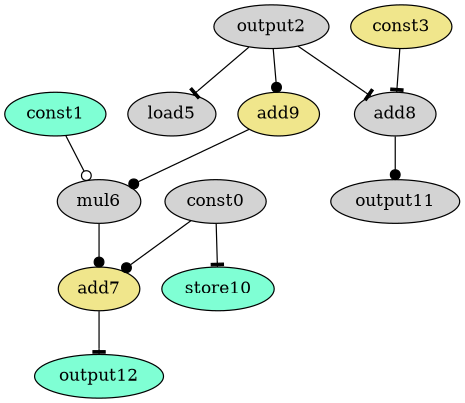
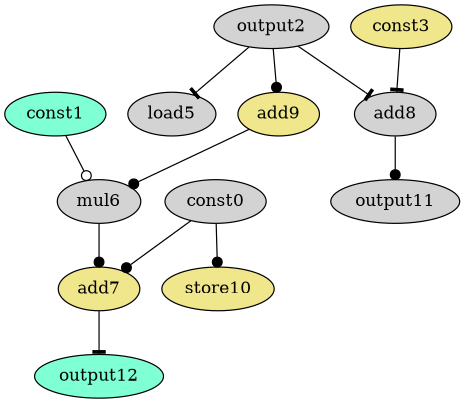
edge "const0" -> "store10": arrowhead tee -> dot
node "store10": fillcolor aquamarine -> khaki
